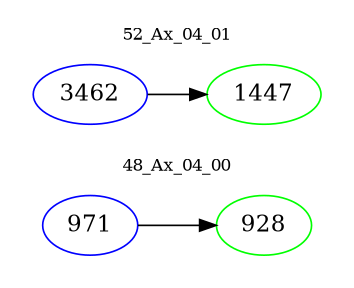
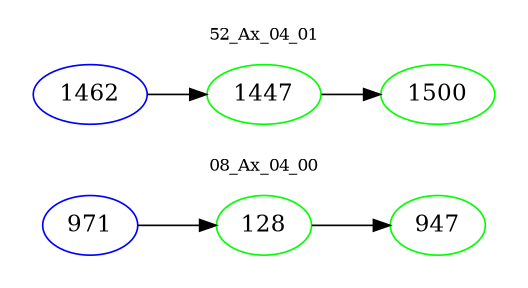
node "3462": label "3462" -> "1462"
node "1500": added
cluster "48_Ax_04_00": label "48_Ax_04_00" -> "08_Ax_04_00"
node "928": label "928" -> "128"
node "947": added
